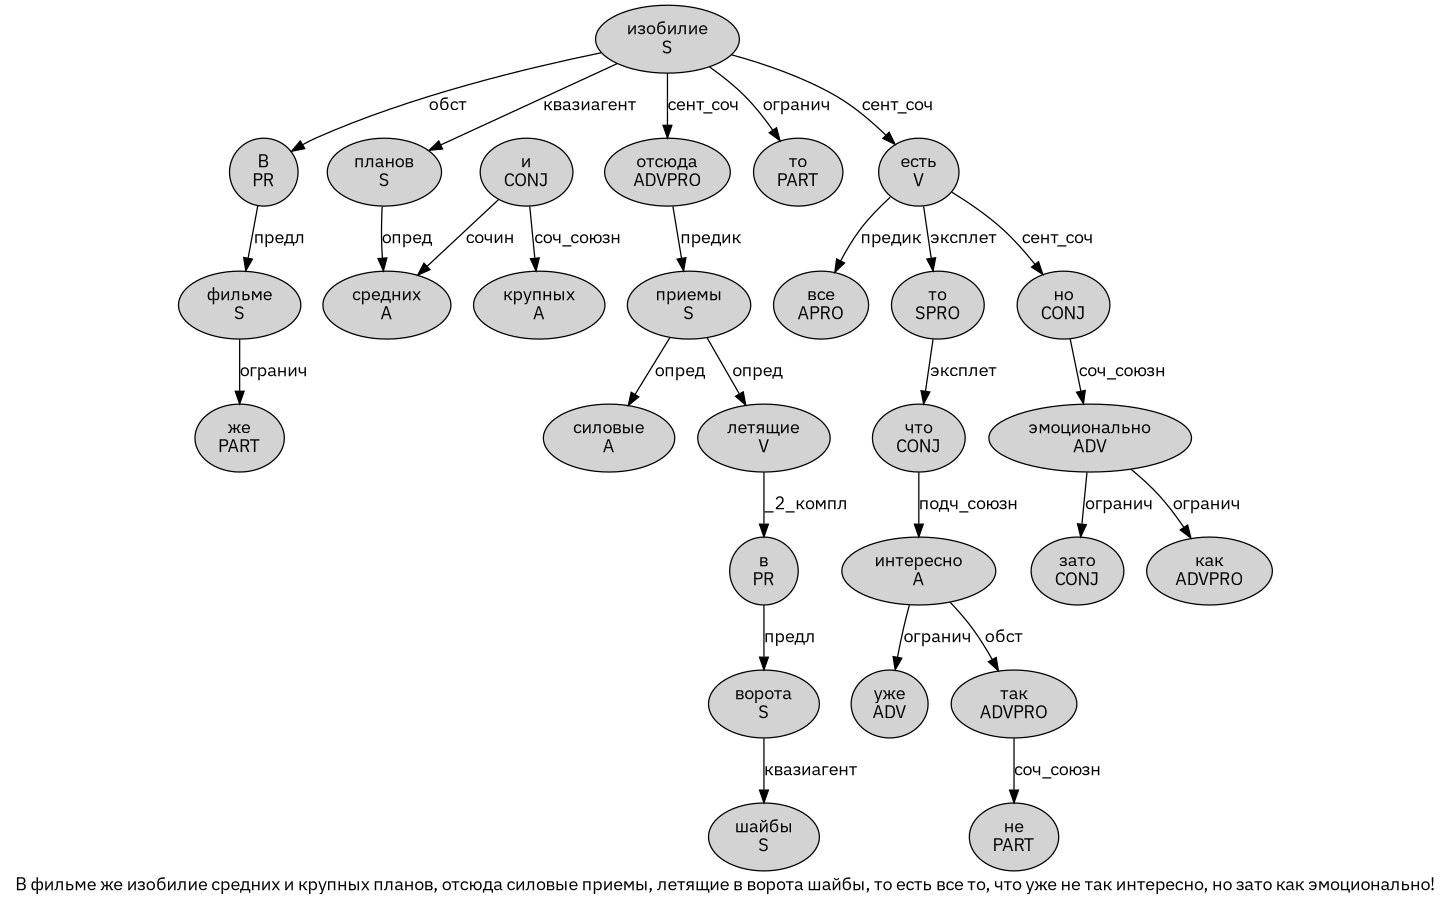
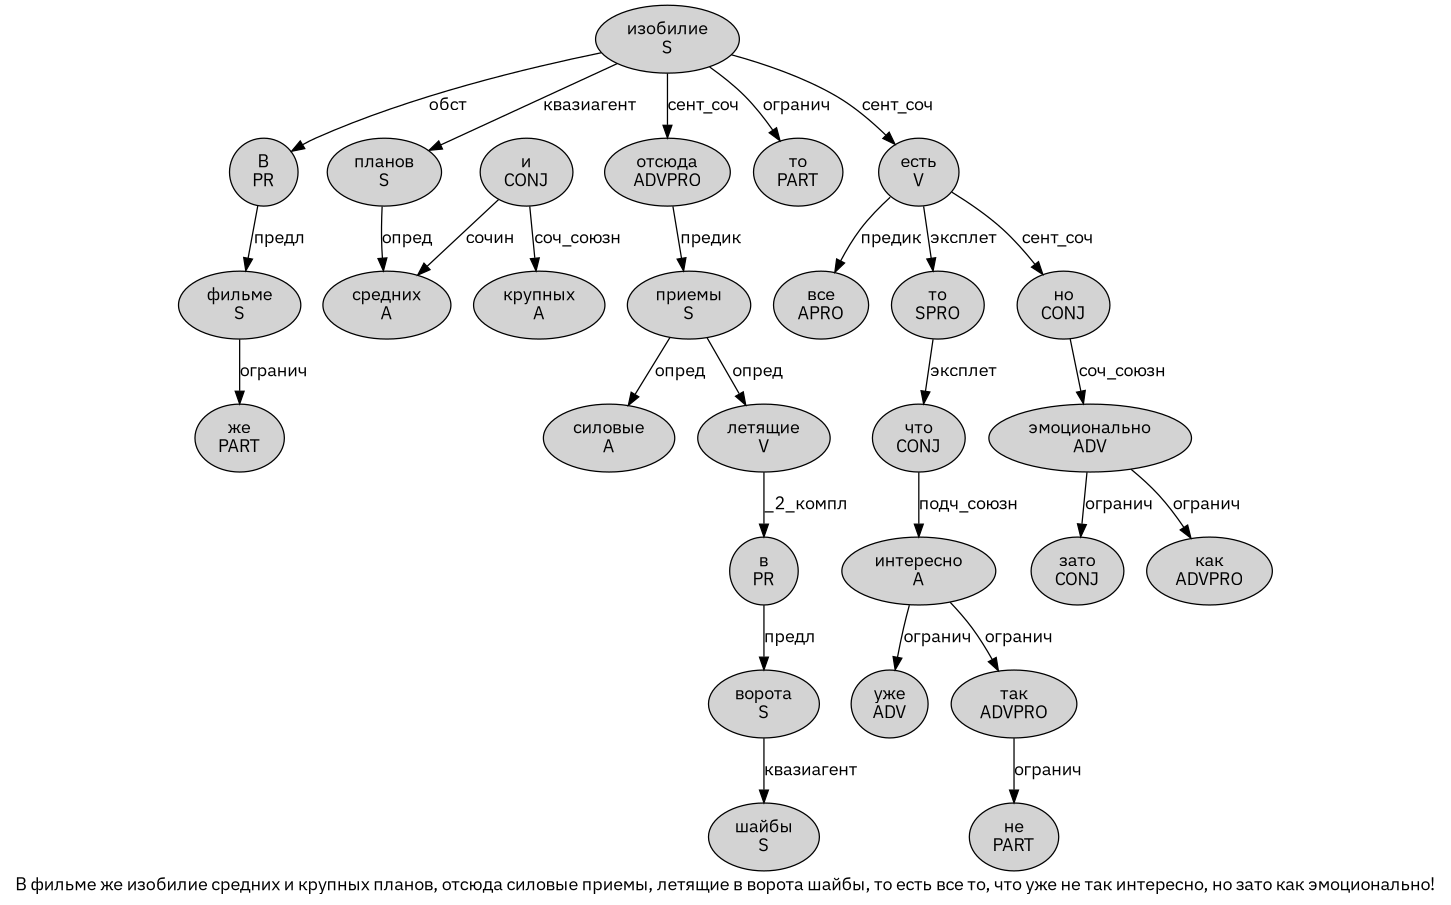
edge "интересно A" -> "так ADVPRO": label "обст" -> "огранич"
edge "так ADVPRO" -> "не PART": label "соч_союзн" -> "огранич"
